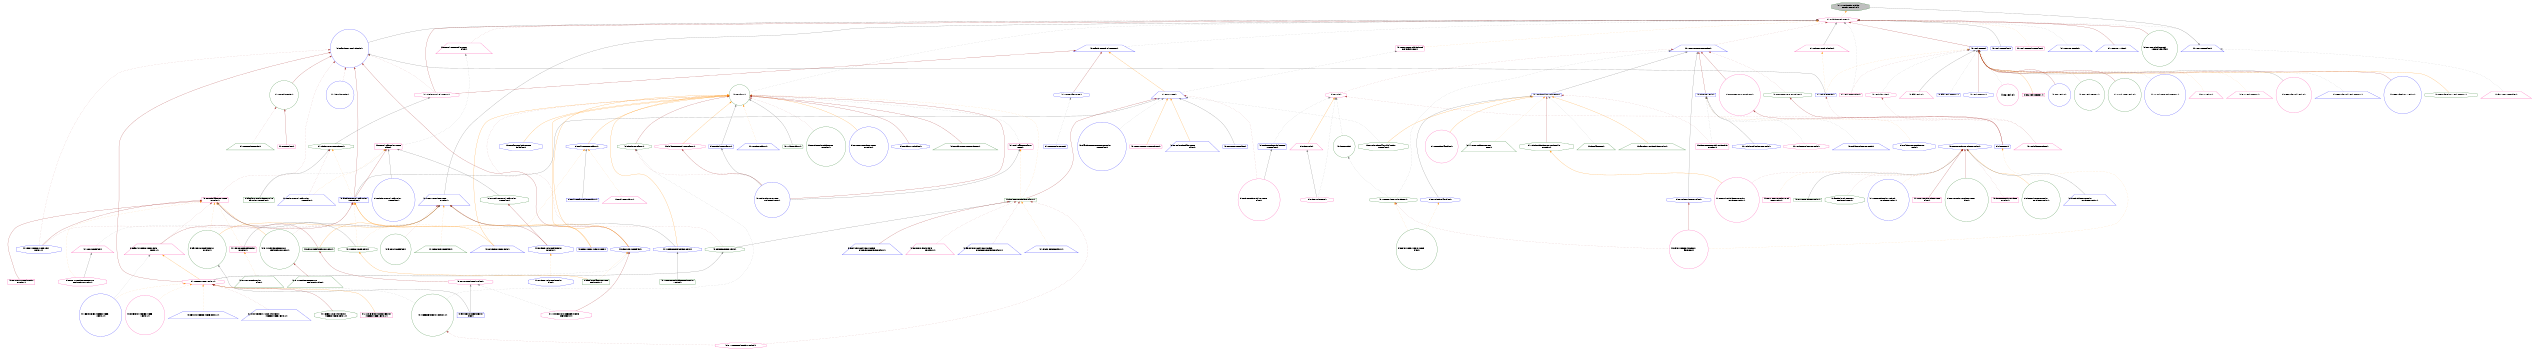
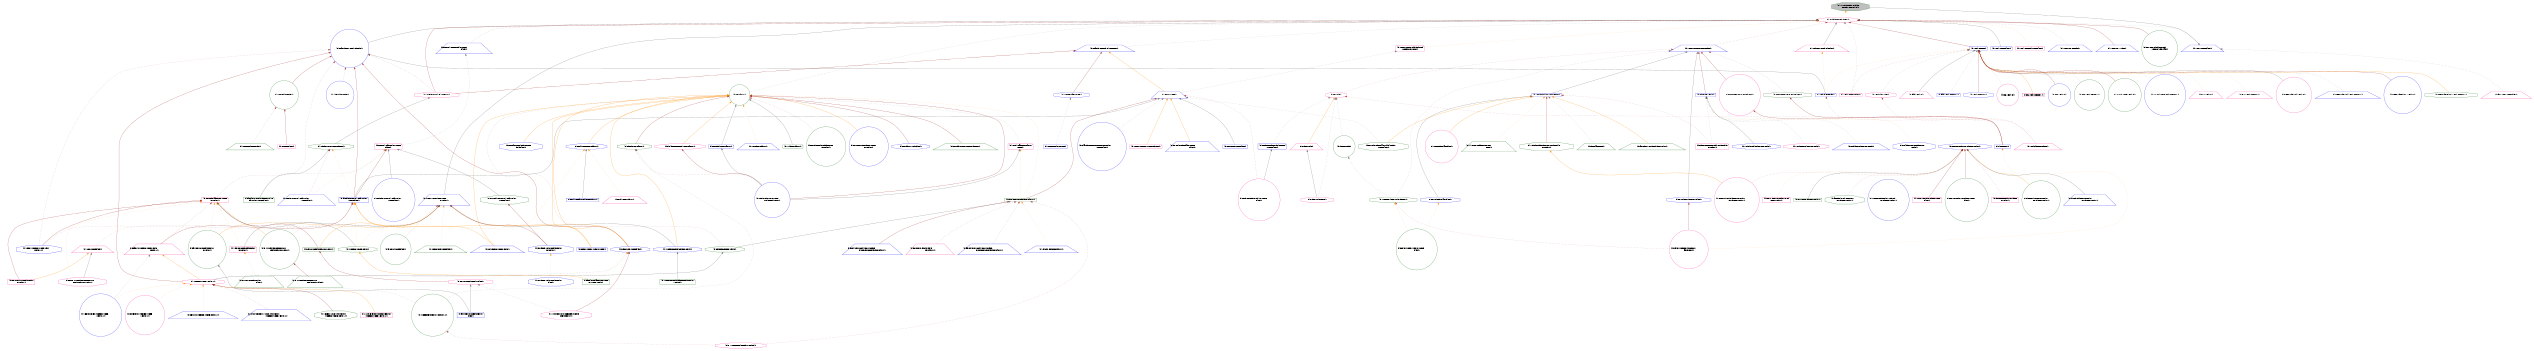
node "itkRecursiveSeparableImage Filter.h": color deeppink -> blue
node "itkVectorImageNeighborhood ScalesEstimator.h": label "itkVectorImageNeighborhood ScalesEstimator.h" -> "itkVectorImageNeighborhood AccessorFunctor.h"
node "itkGeodesicActiveContour ScalesEstimator.h": label "itkGeodesicActiveContour ScalesEstimator.h" -> "itkGeodesicActiveContour LevelSetFunction.h"
edge "itkESMDemonsRegistration Function.h" -> "itkWarpImageFilter.h": added
node "itkGradientDifferenceImage Registration.h": label "itkGradientDifferenceImage Registration.h" -> "itkGradientDifferenceImage ToImageMetric.h"
